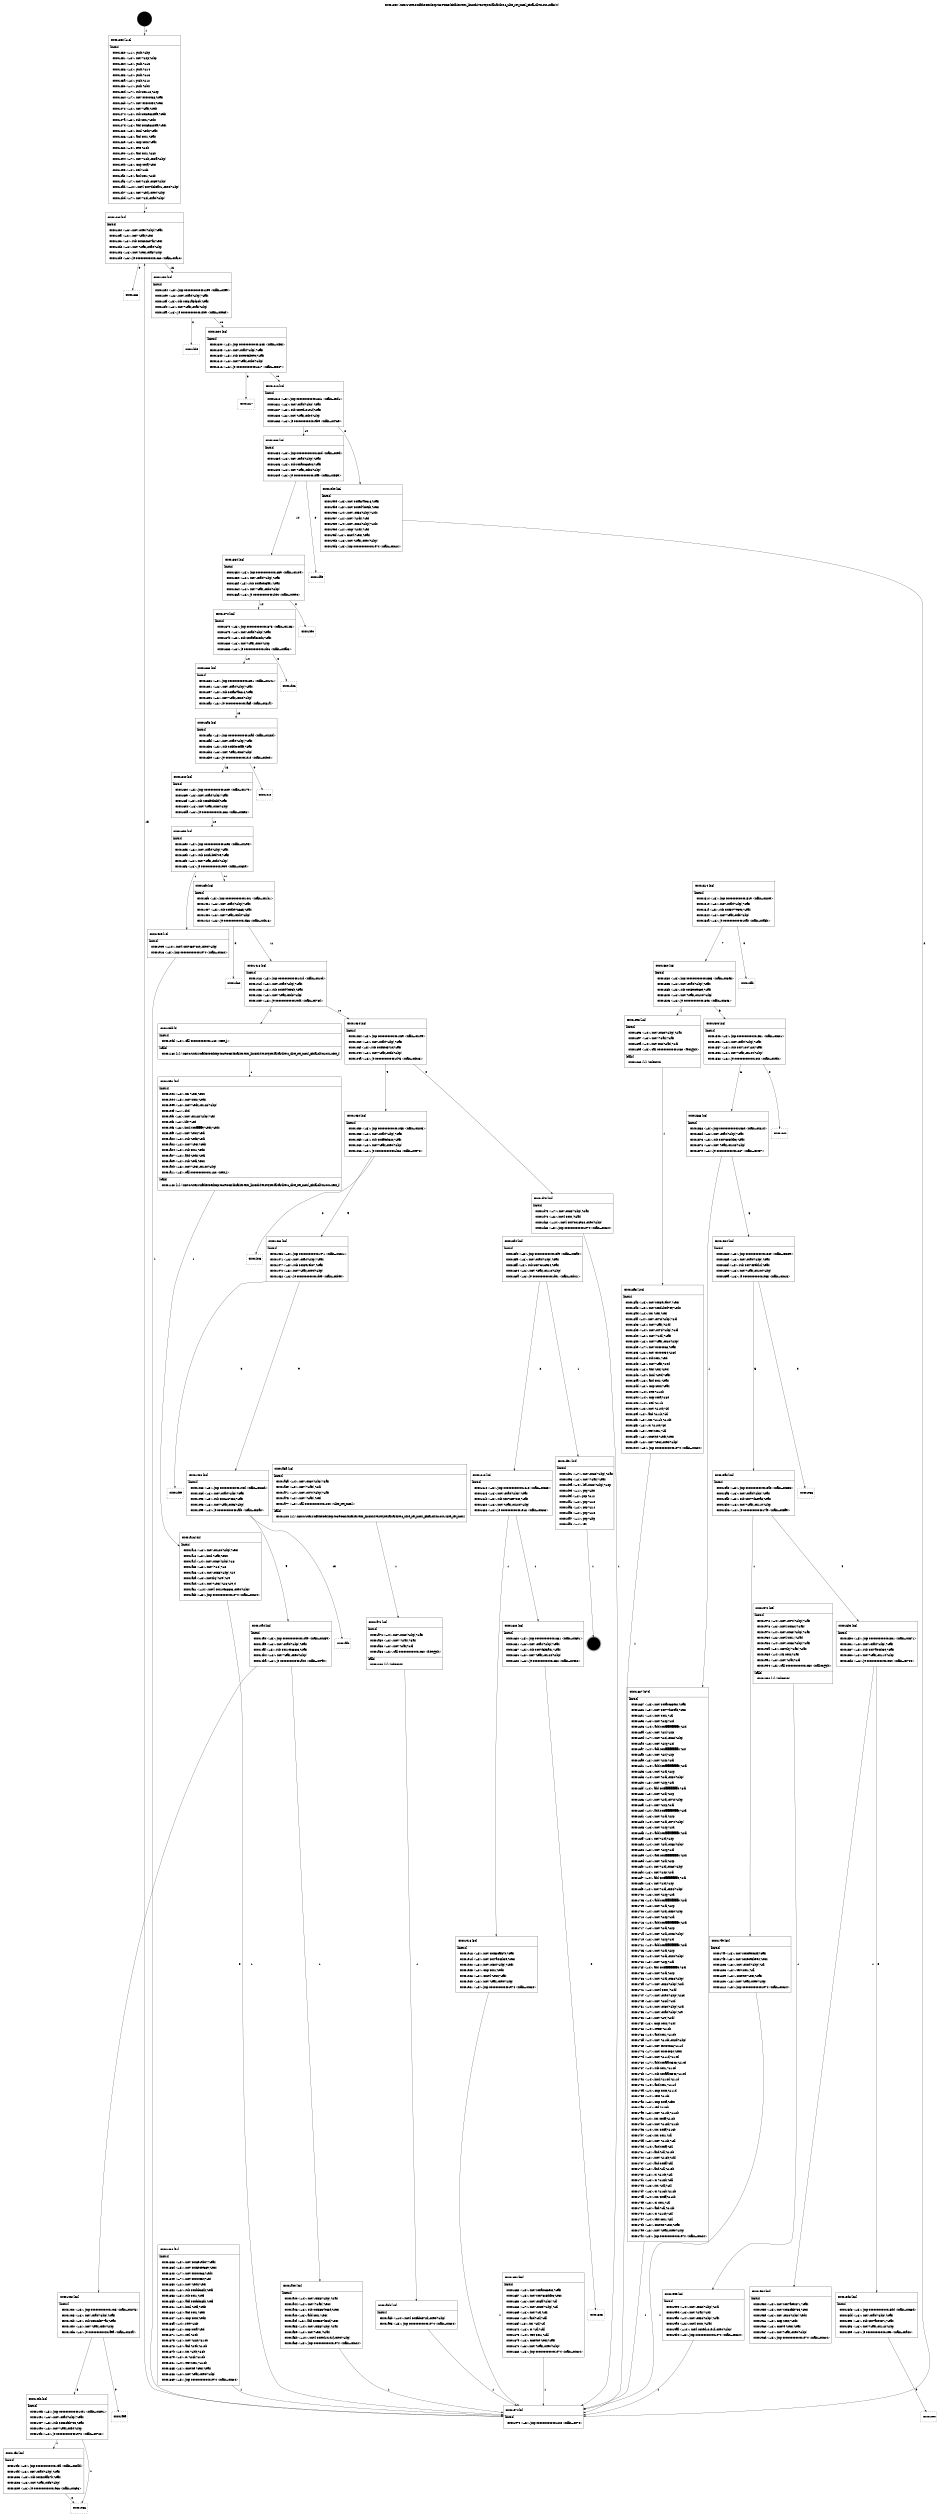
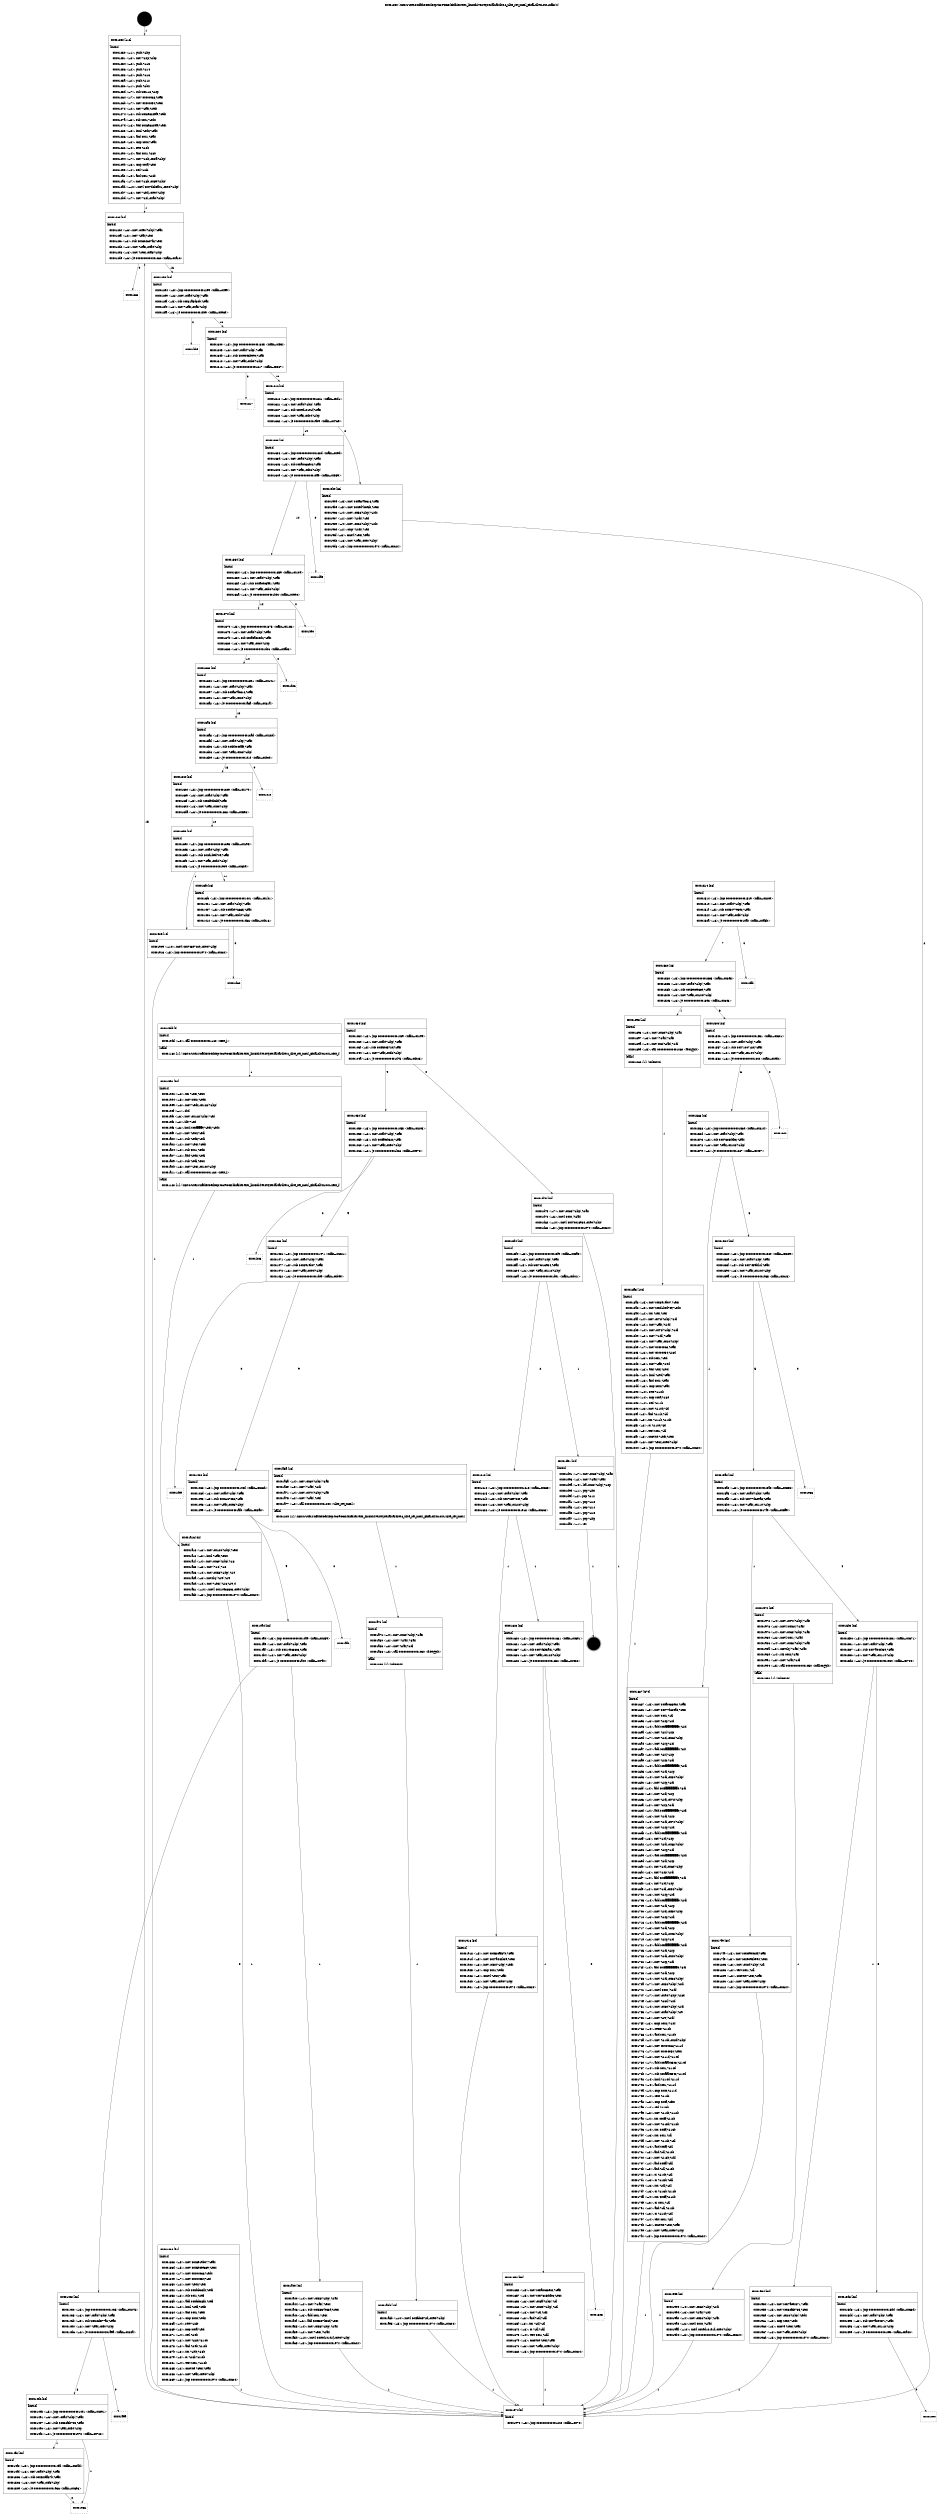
node "0x401418 [28]": removed
edge "0x401488 [28]" -> "0x401af0": label " 13" -> " 0"
edge "0x40162c [28]" -> "0x401652 [53]": added, label "1"
edge "0x401954 [30]" -> "0x401e74 [5]": added, label "1"
